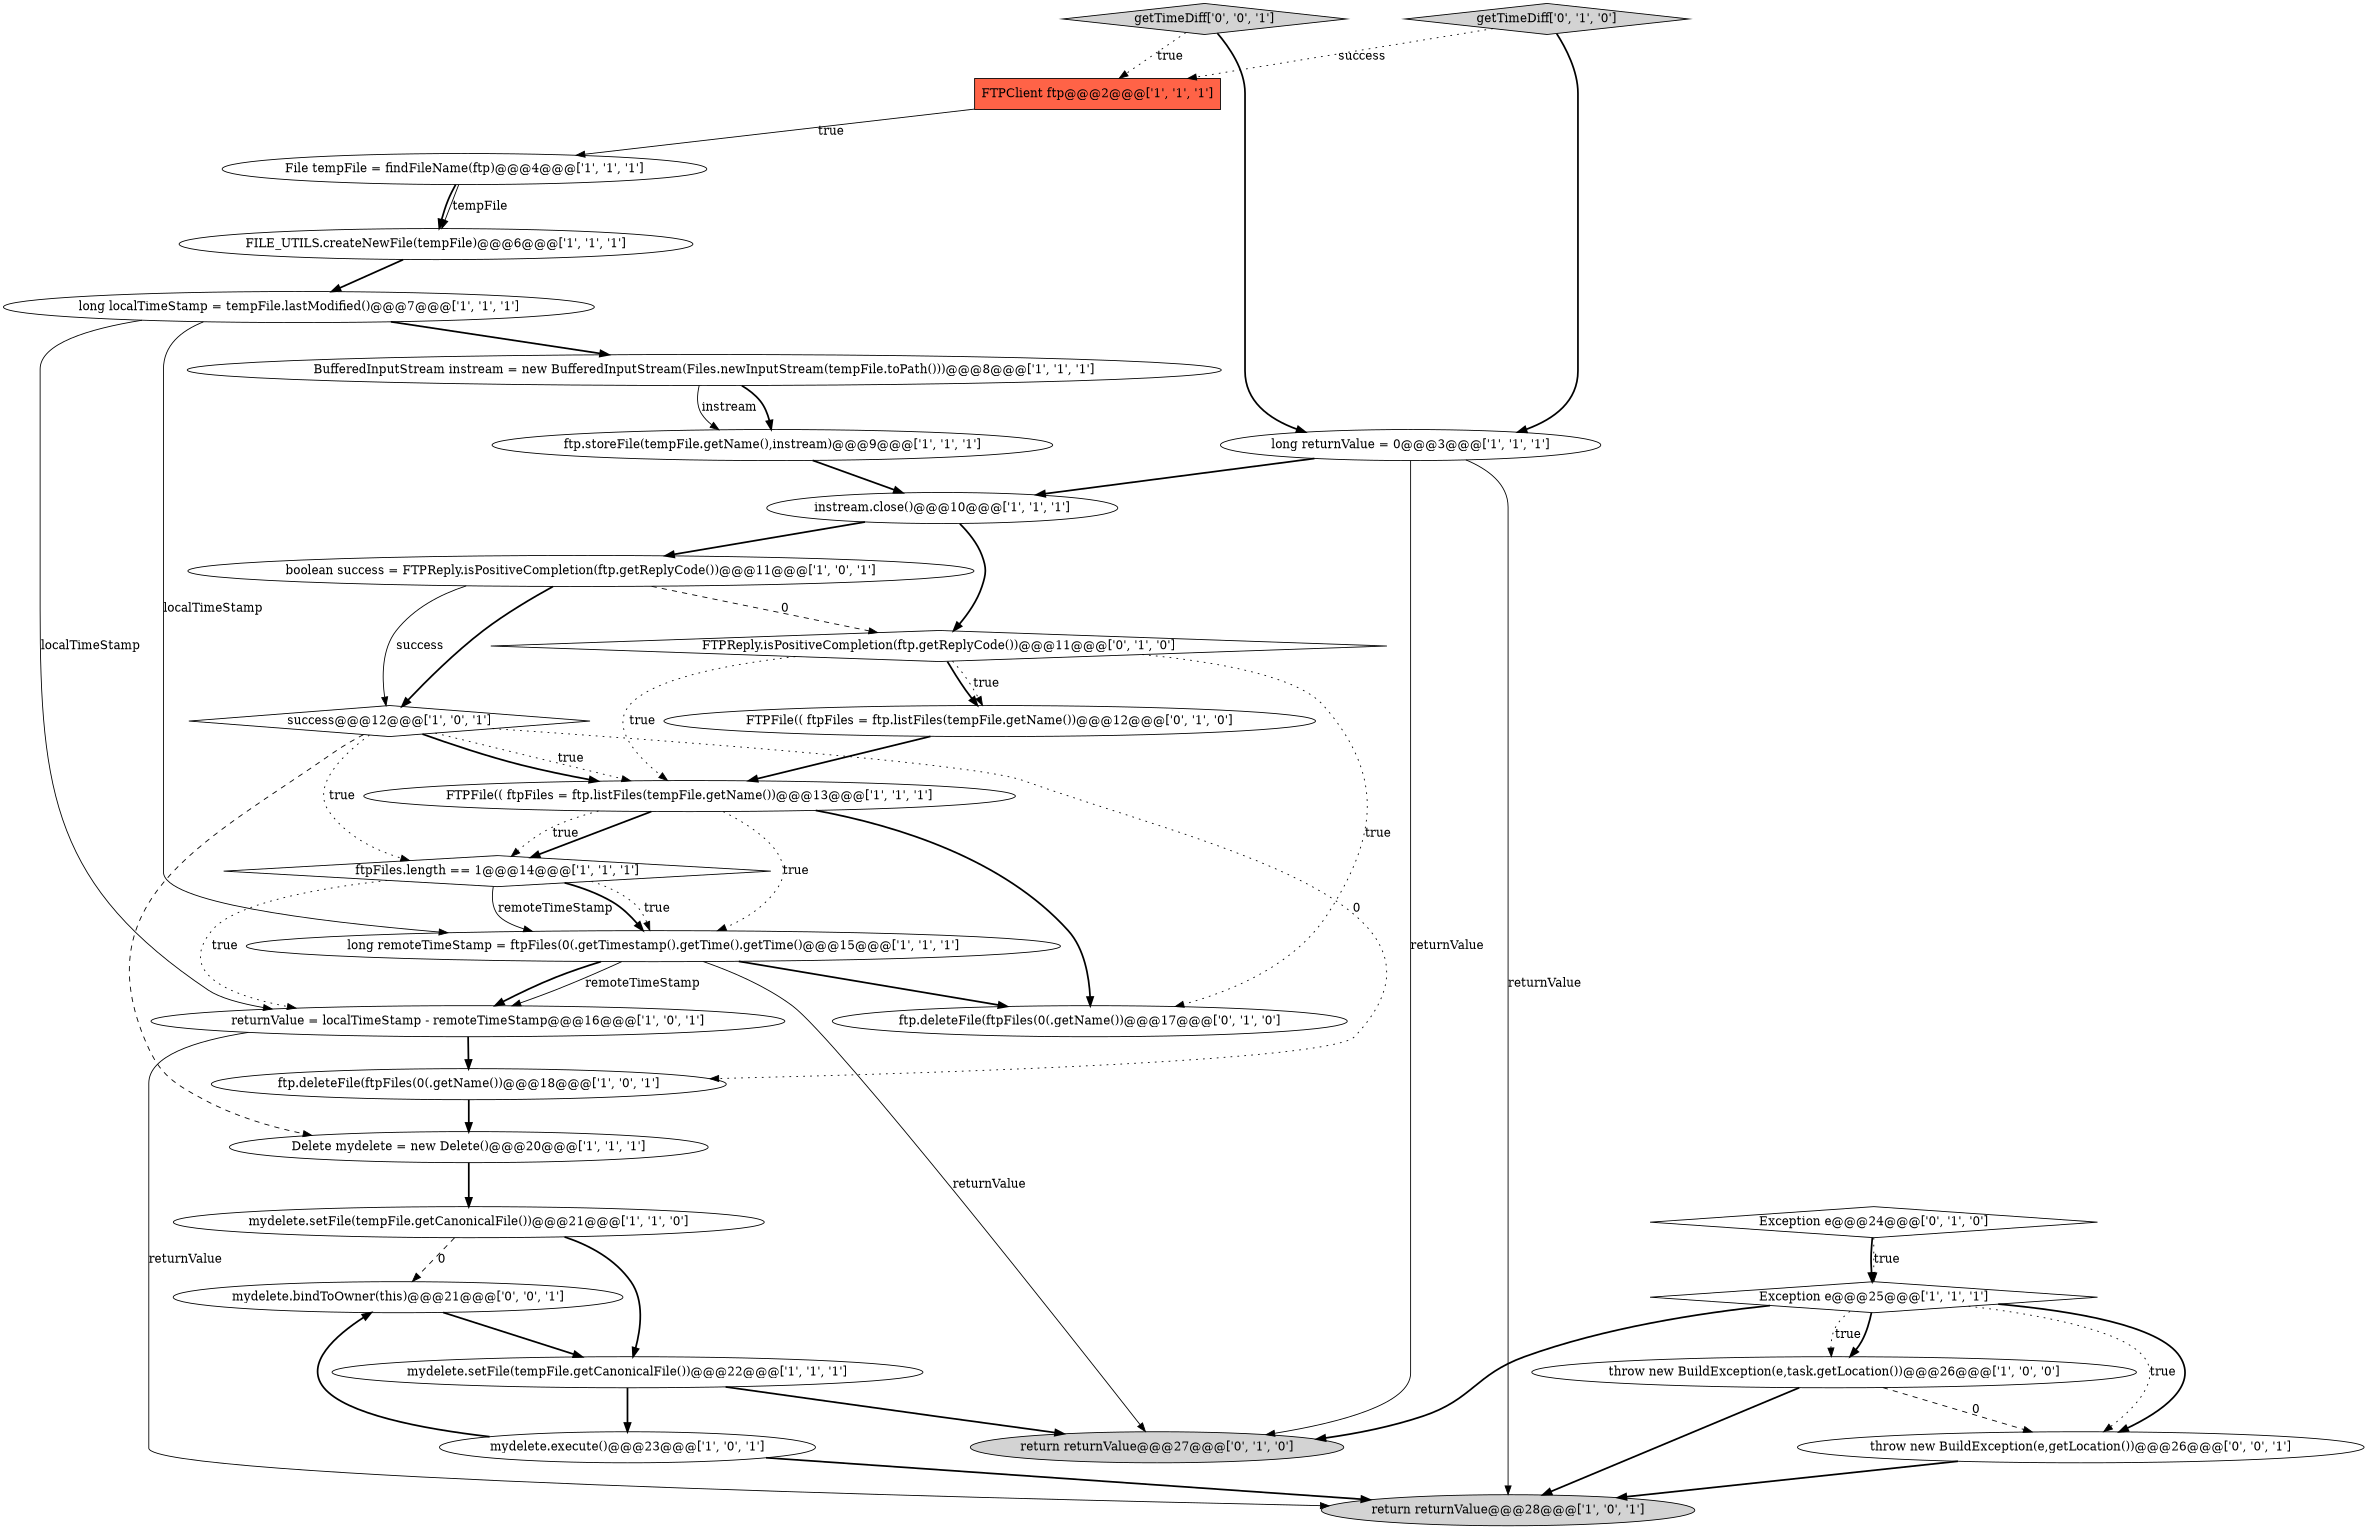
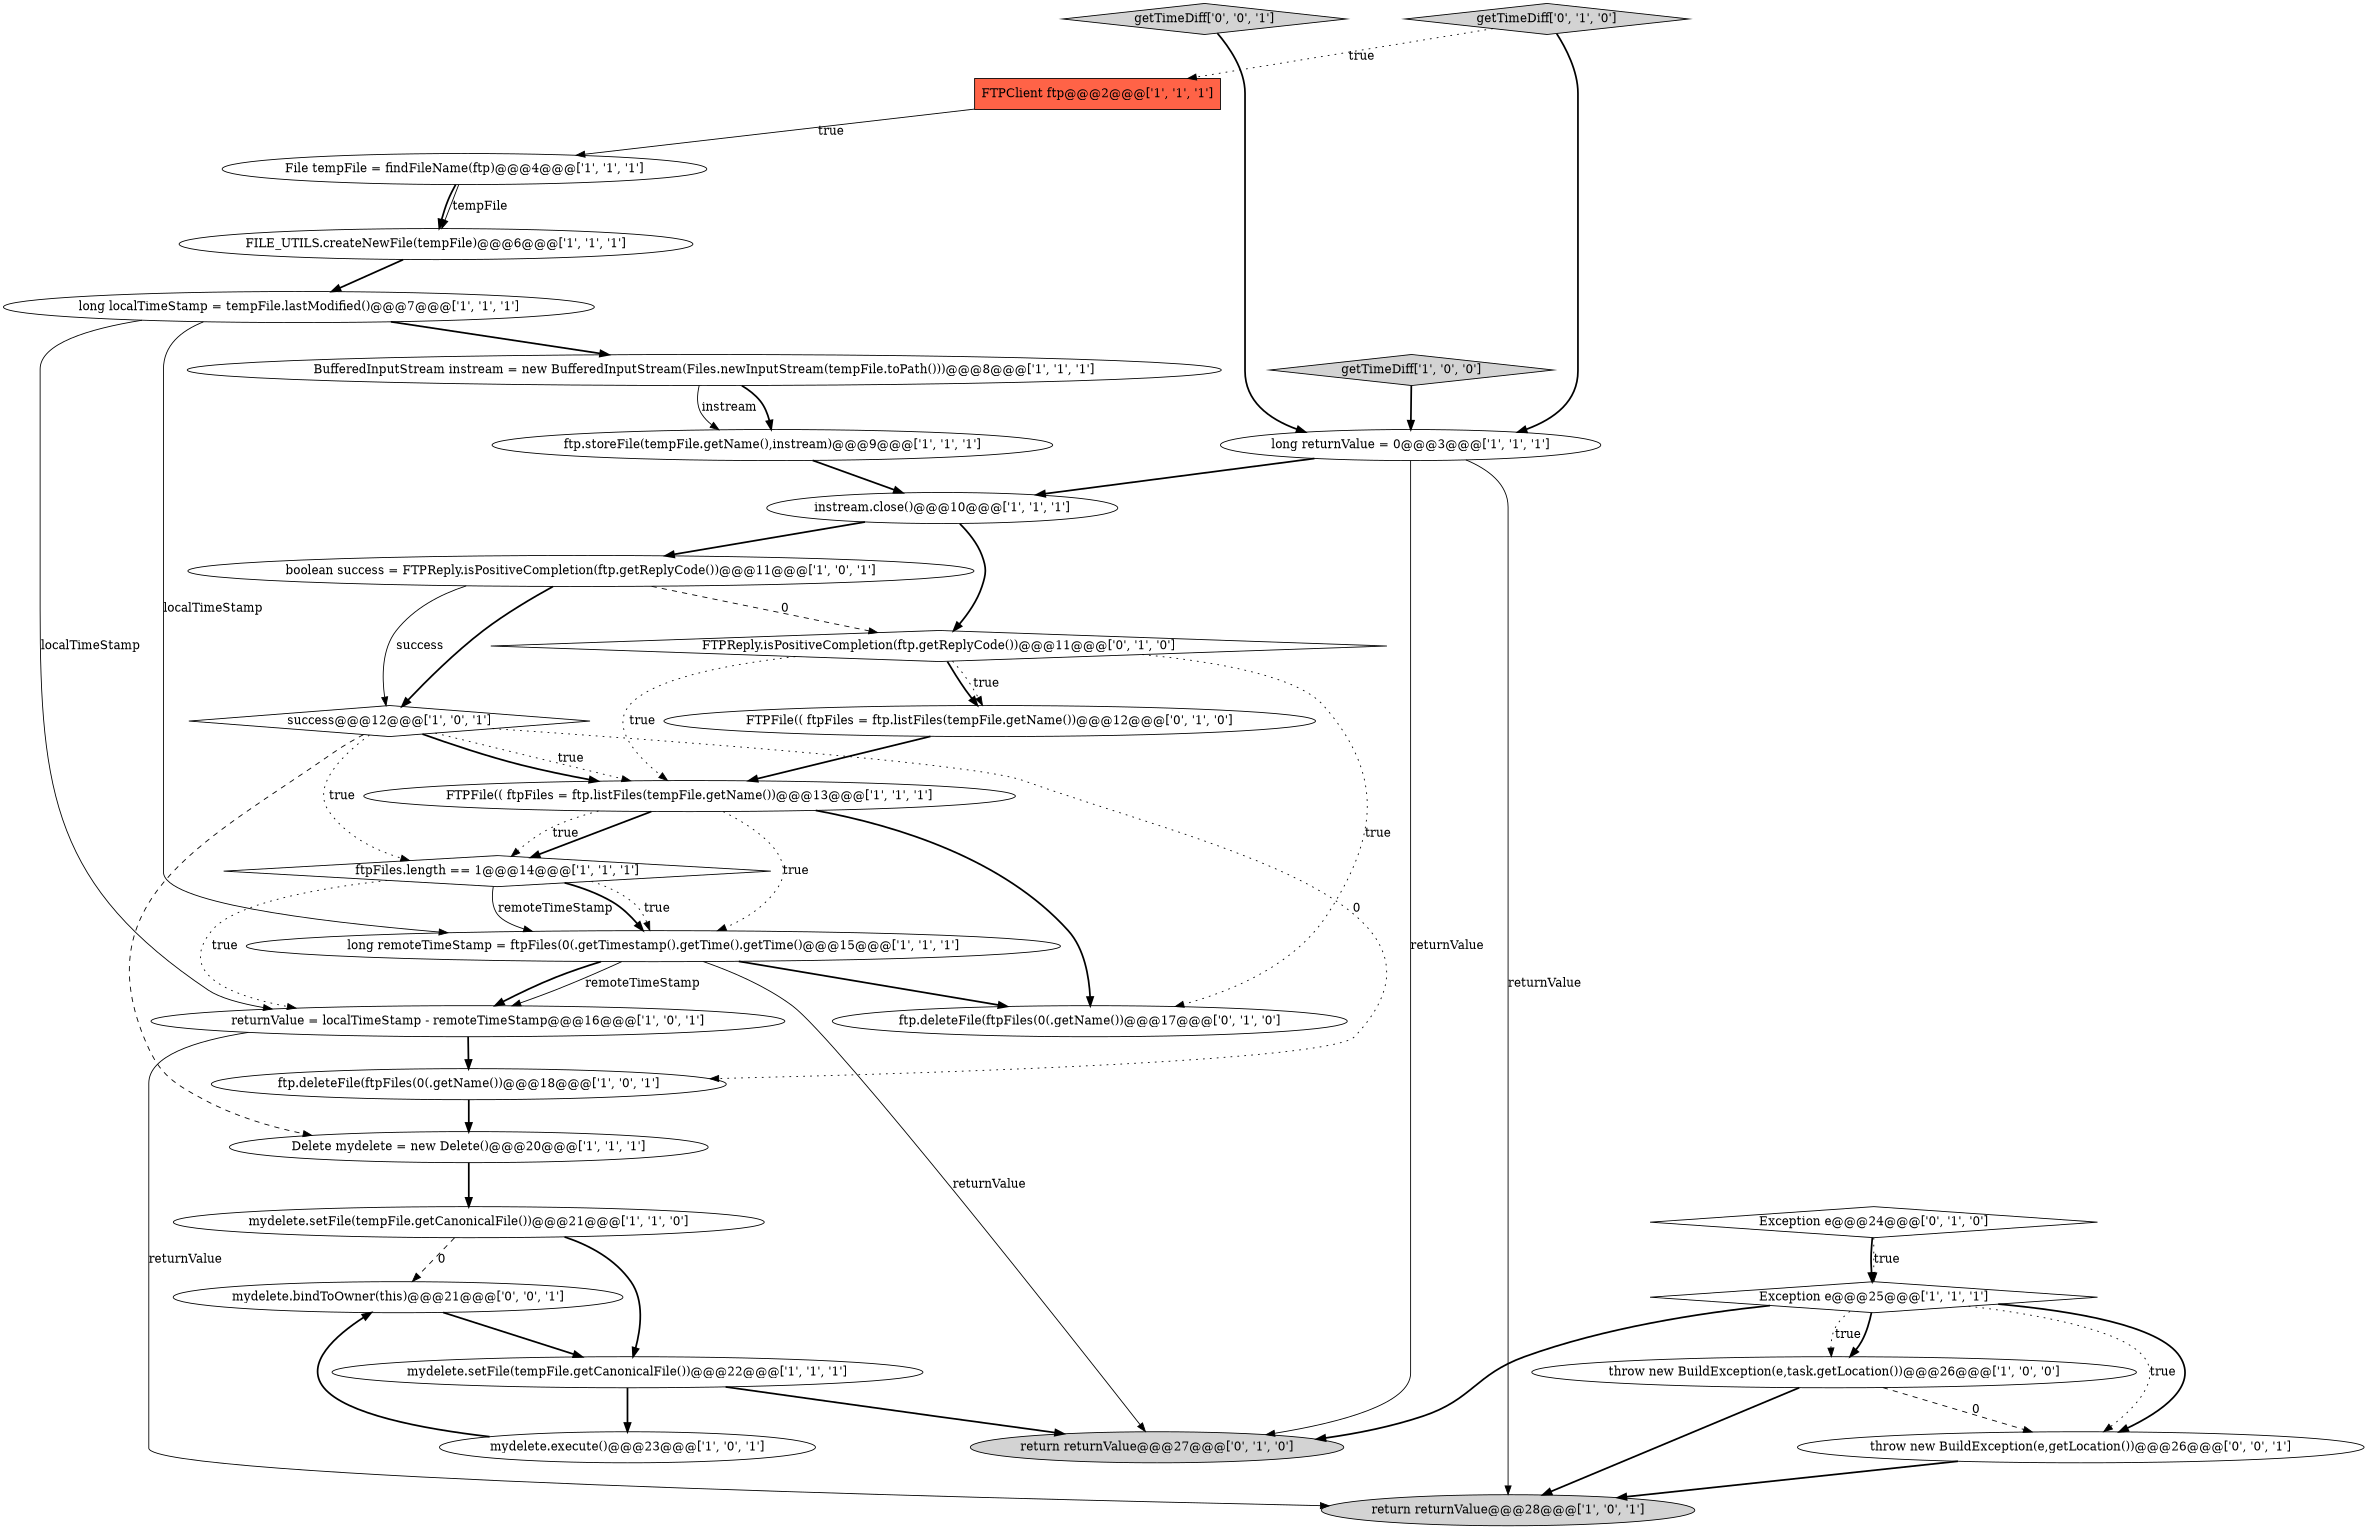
edge "getTimeDiff['0', '0', '1']" -> "FTPClient ftp@@@2@@@['1', '1', '1']": removed, label "true"
edge "getTimeDiff['0', '1', '0']" -> "FTPClient ftp@@@2@@@['1', '1', '1']": label "success" -> "true"
node "getTimeDiff['1', '0', '0']": added
edge "mydelete.execute()@@@23@@@['1', '0', '1']" -> "return returnValue@@@28@@@['1', '0', '1']": removed
